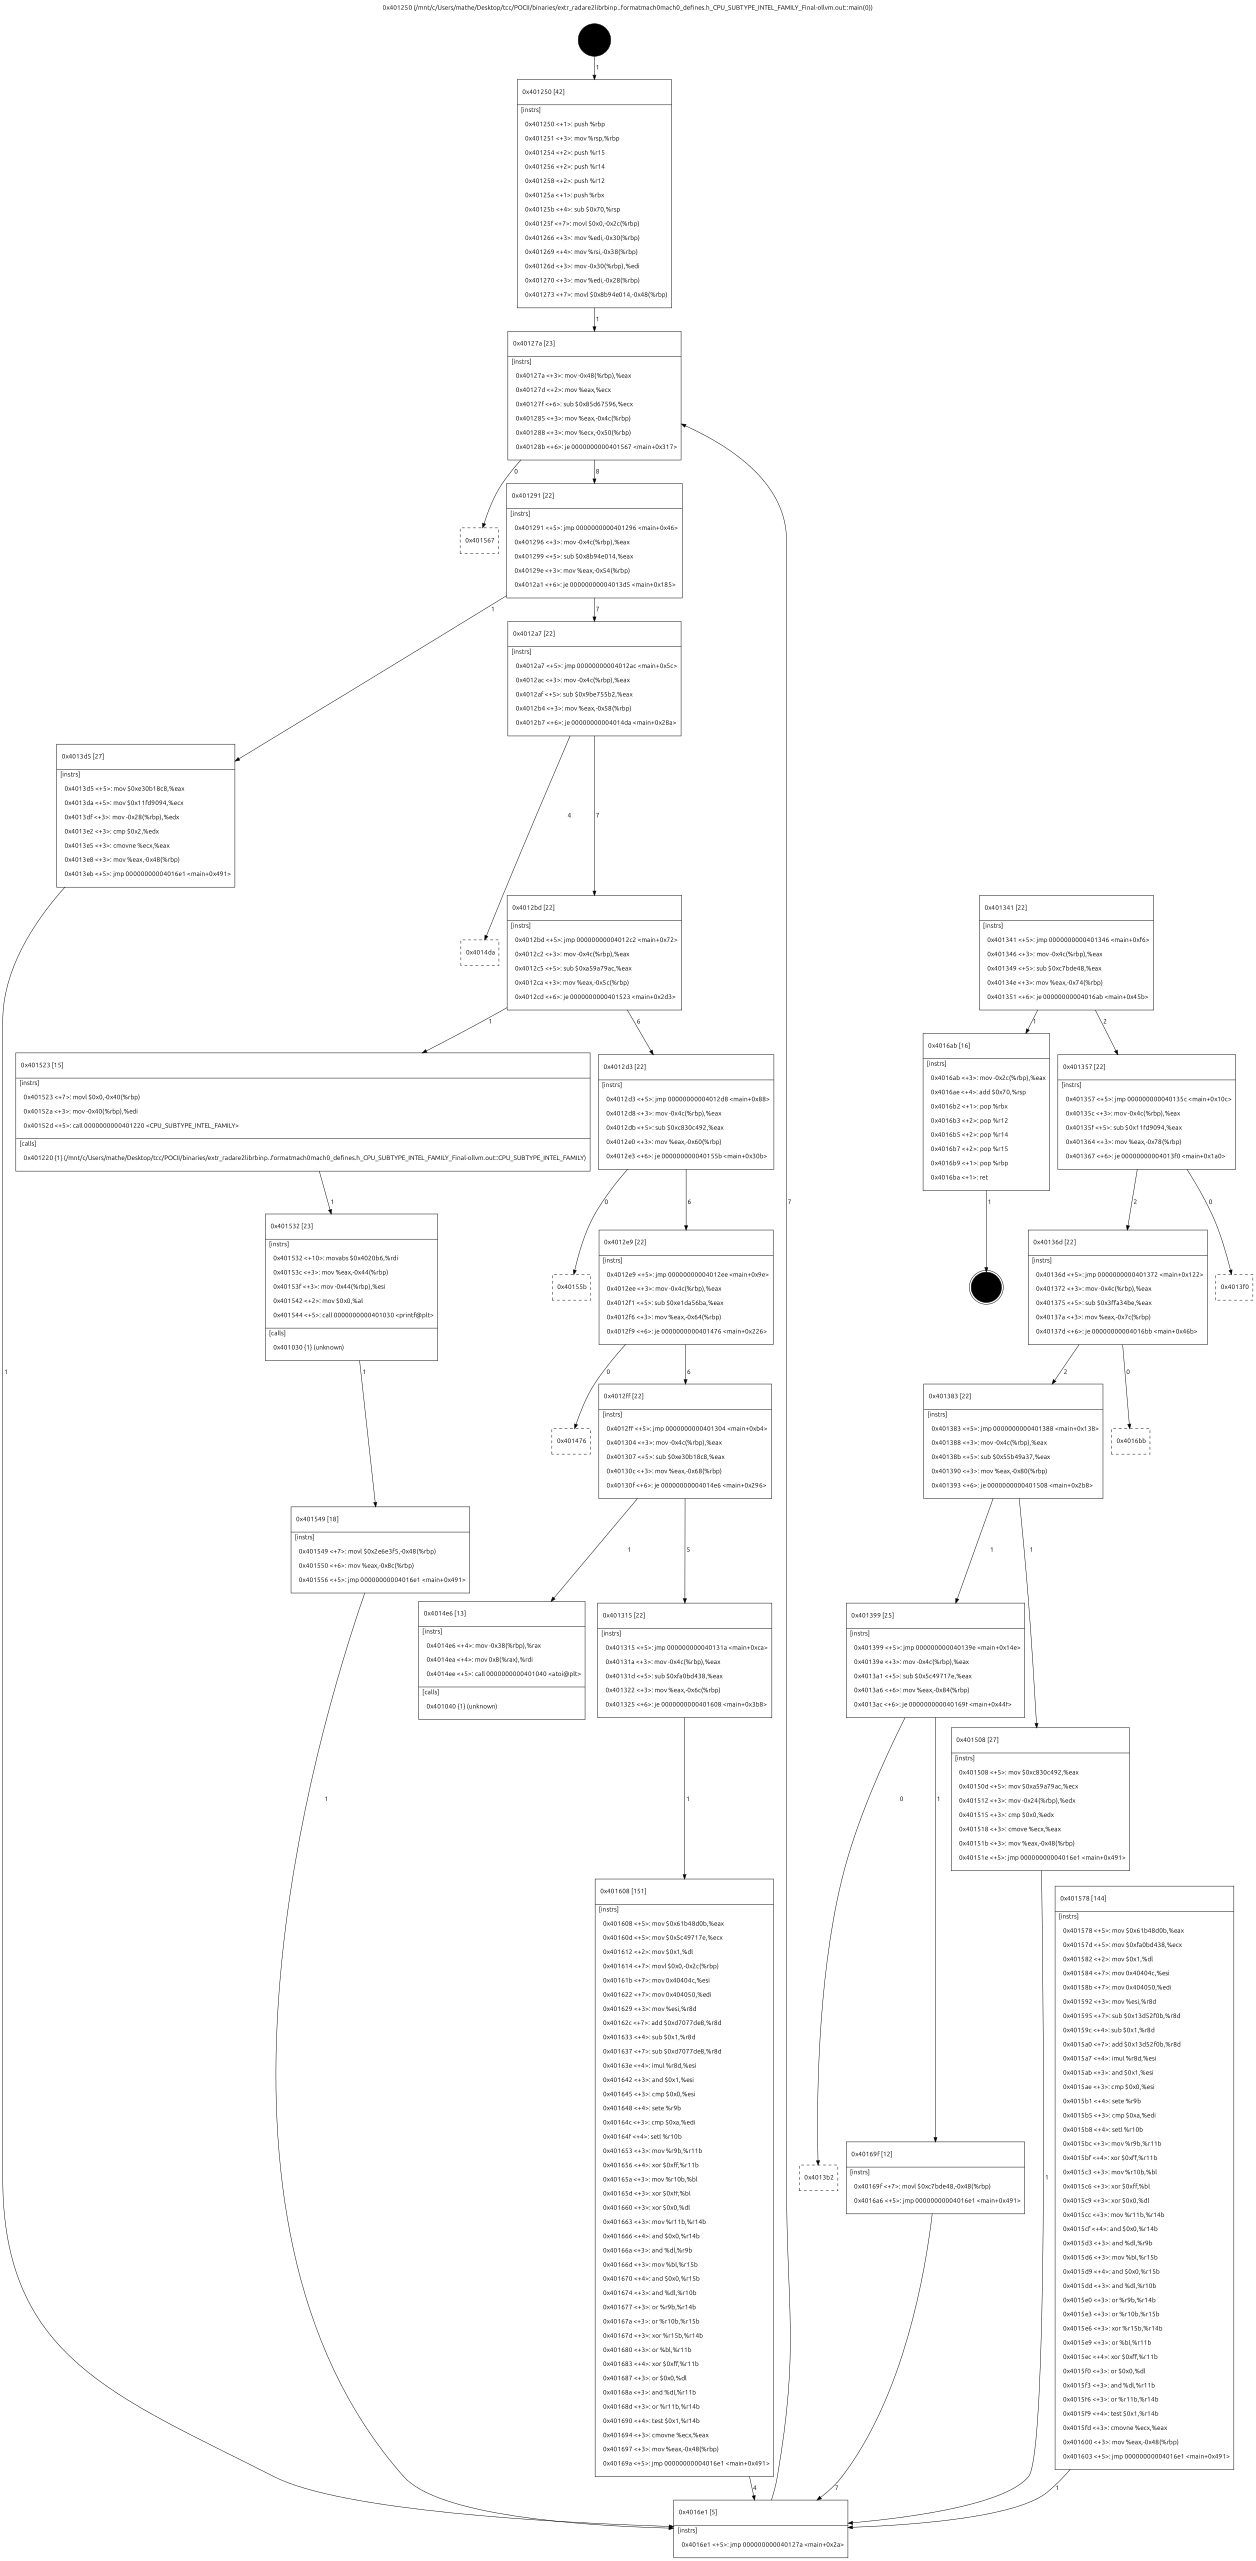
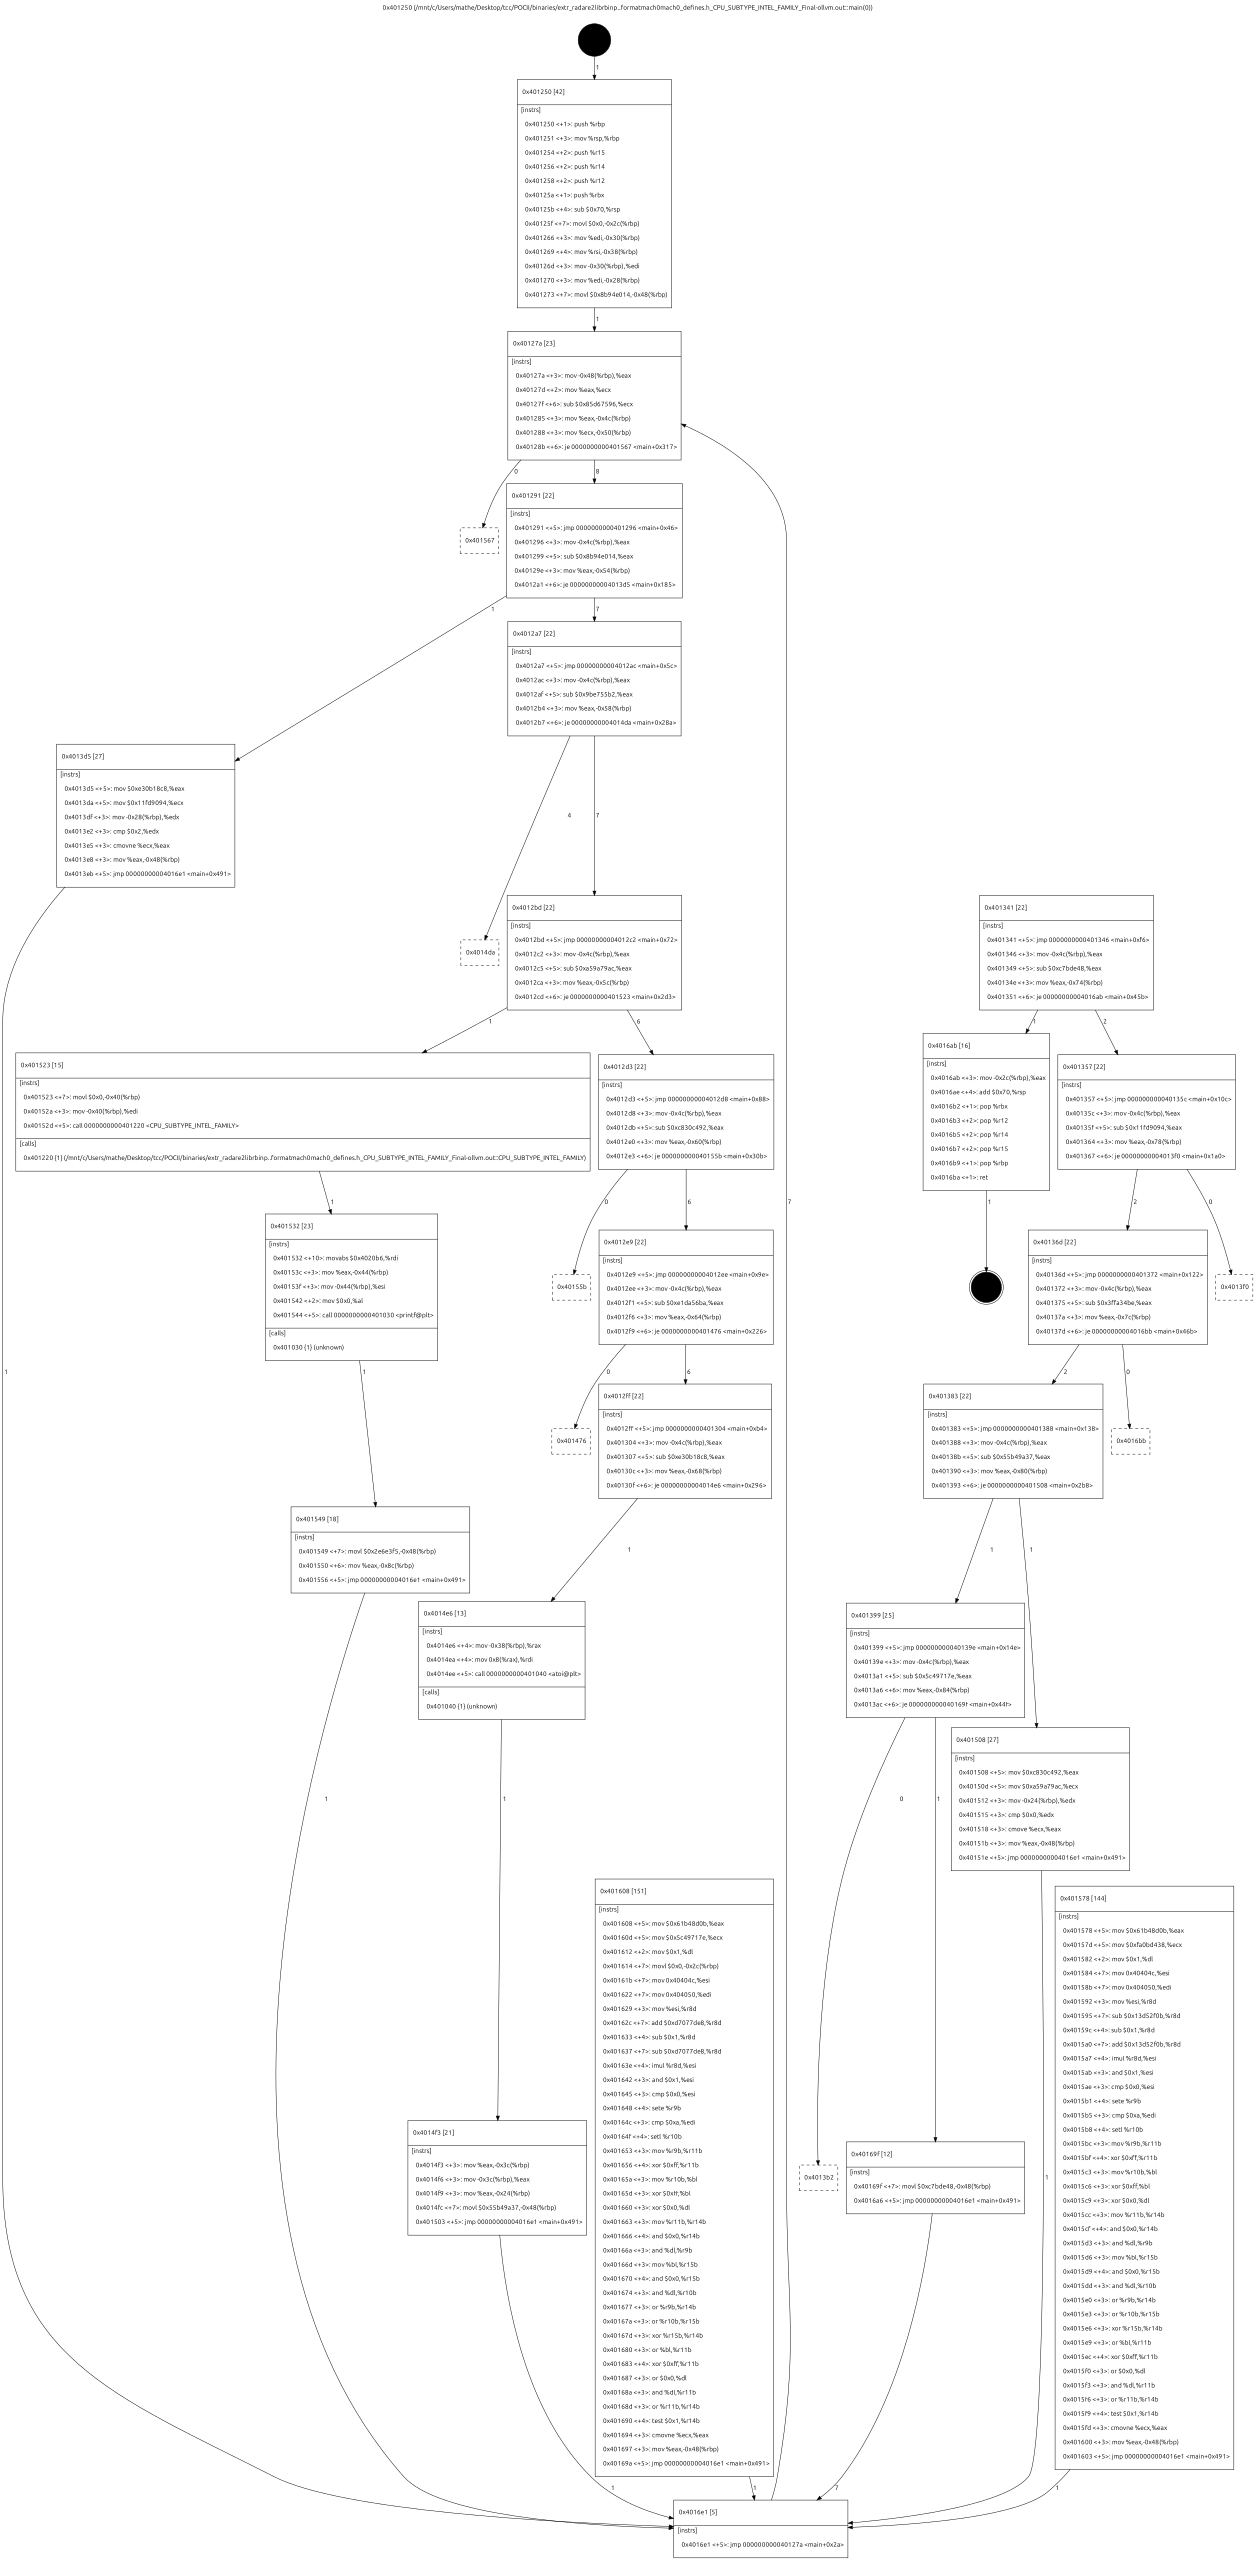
node "0x401315 [22]": removed
node "0x4014f3 [21]": added
edge "0x401608 [151]" -> "0x4016e1 [5]": label " 4" -> " 1"
